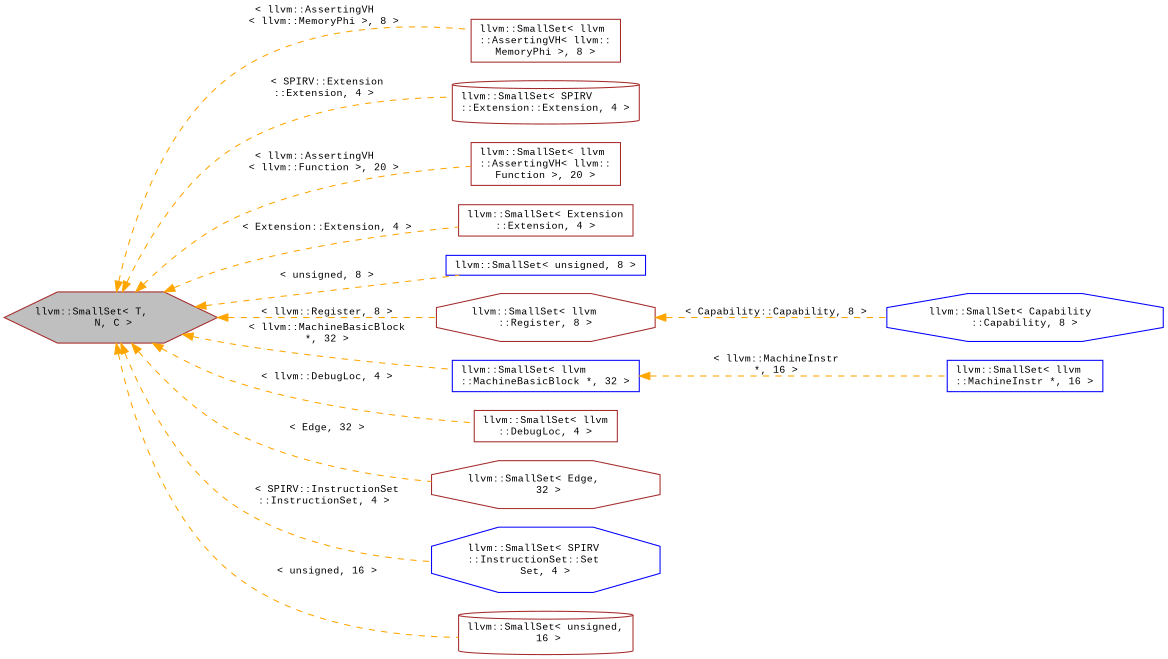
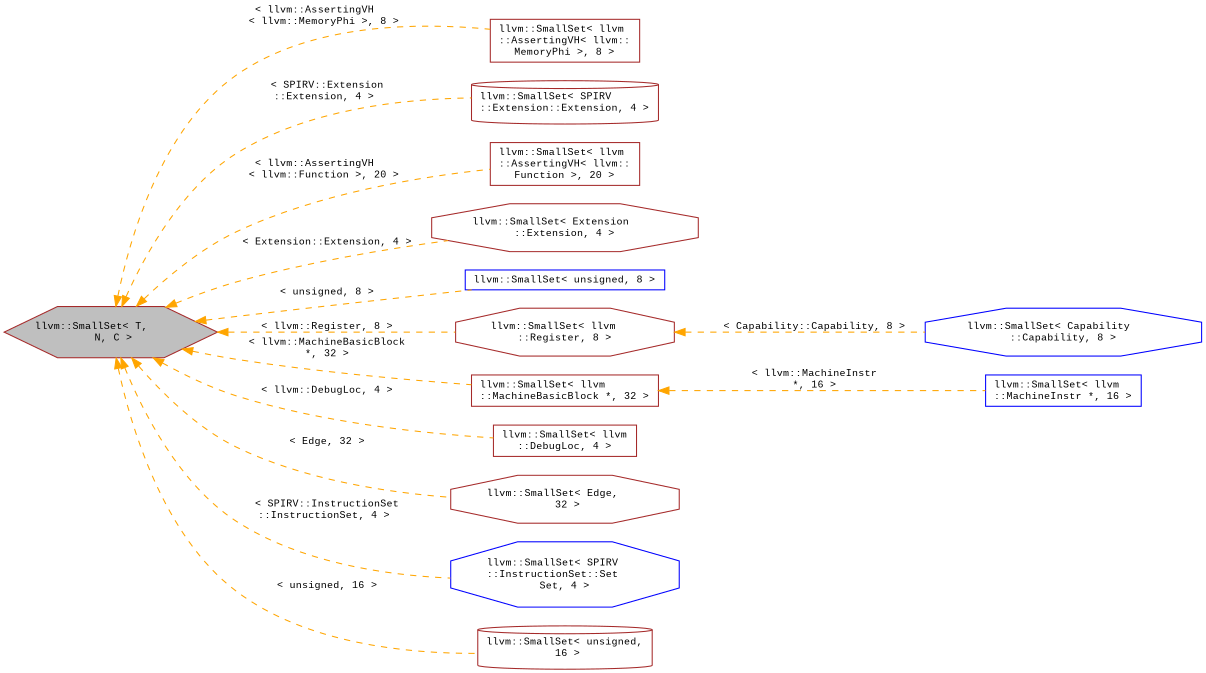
node "llvm::SmallSet< Extension ::Extension, 4 >": shape box -> octagon
node "llvm::SmallSet< llvm ::MachineBasicBlock *, 32 >": color blue -> brown
